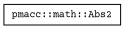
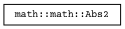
node "pmacc::math::Abs2": label "pmacc::math::Abs2" -> "math::math::Abs2"
